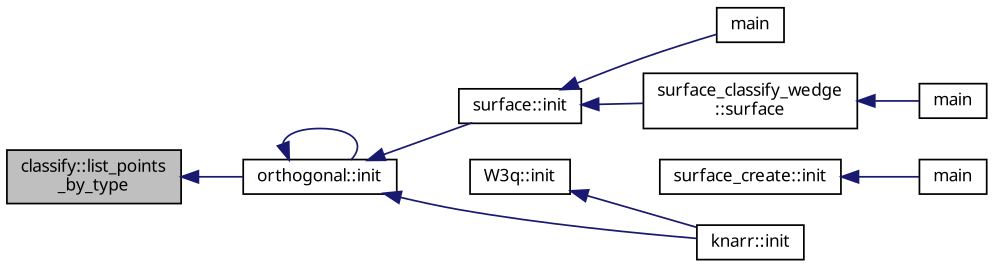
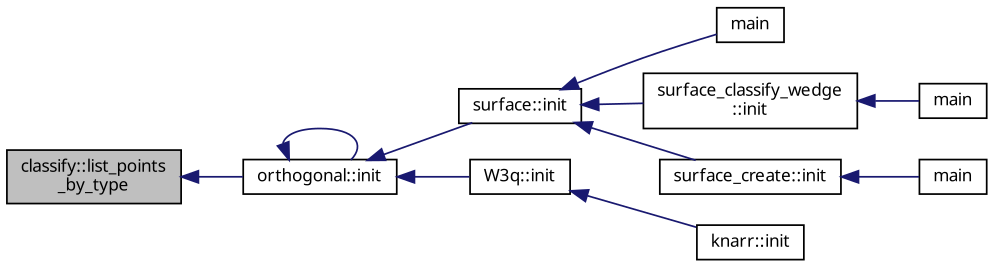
node "surface_classify_wedge ::surface": label "surface_classify_wedge ::surface" -> "surface_classify_wedge ::init"
edge "surface_create::init" -> "surface::init": added
edge "knarr::init" -> "orthogonal::init": now "W3q::init" -> "orthogonal::init"
